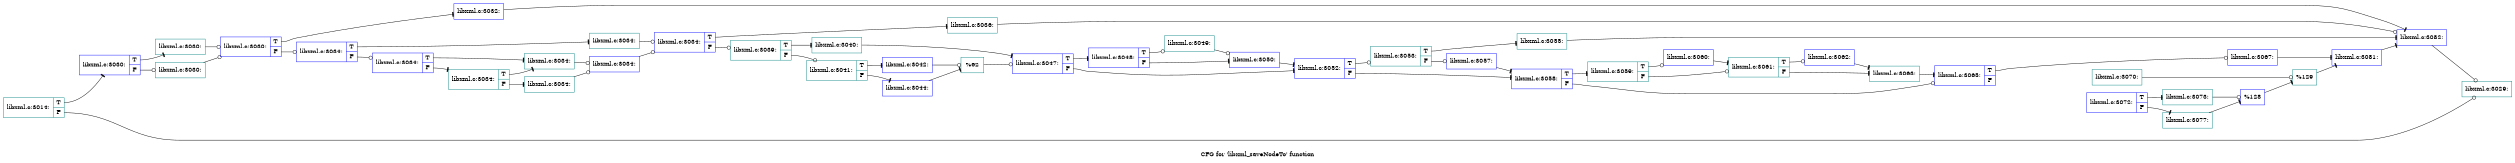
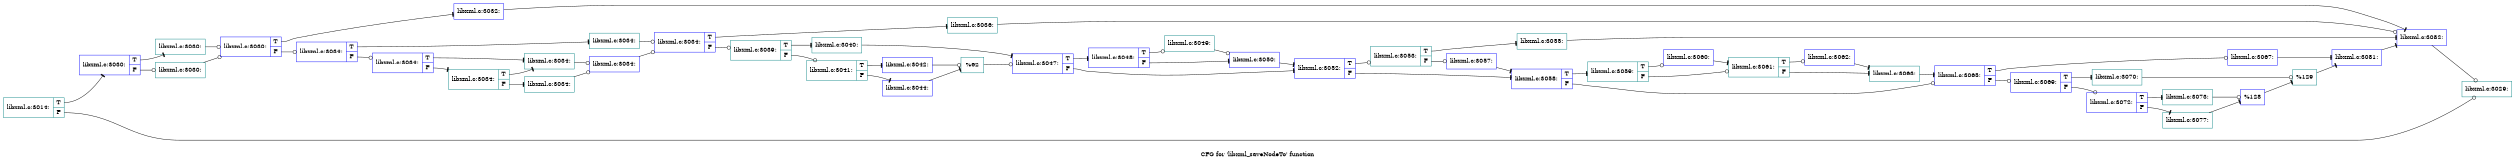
node "libxml.c:3069:": added
